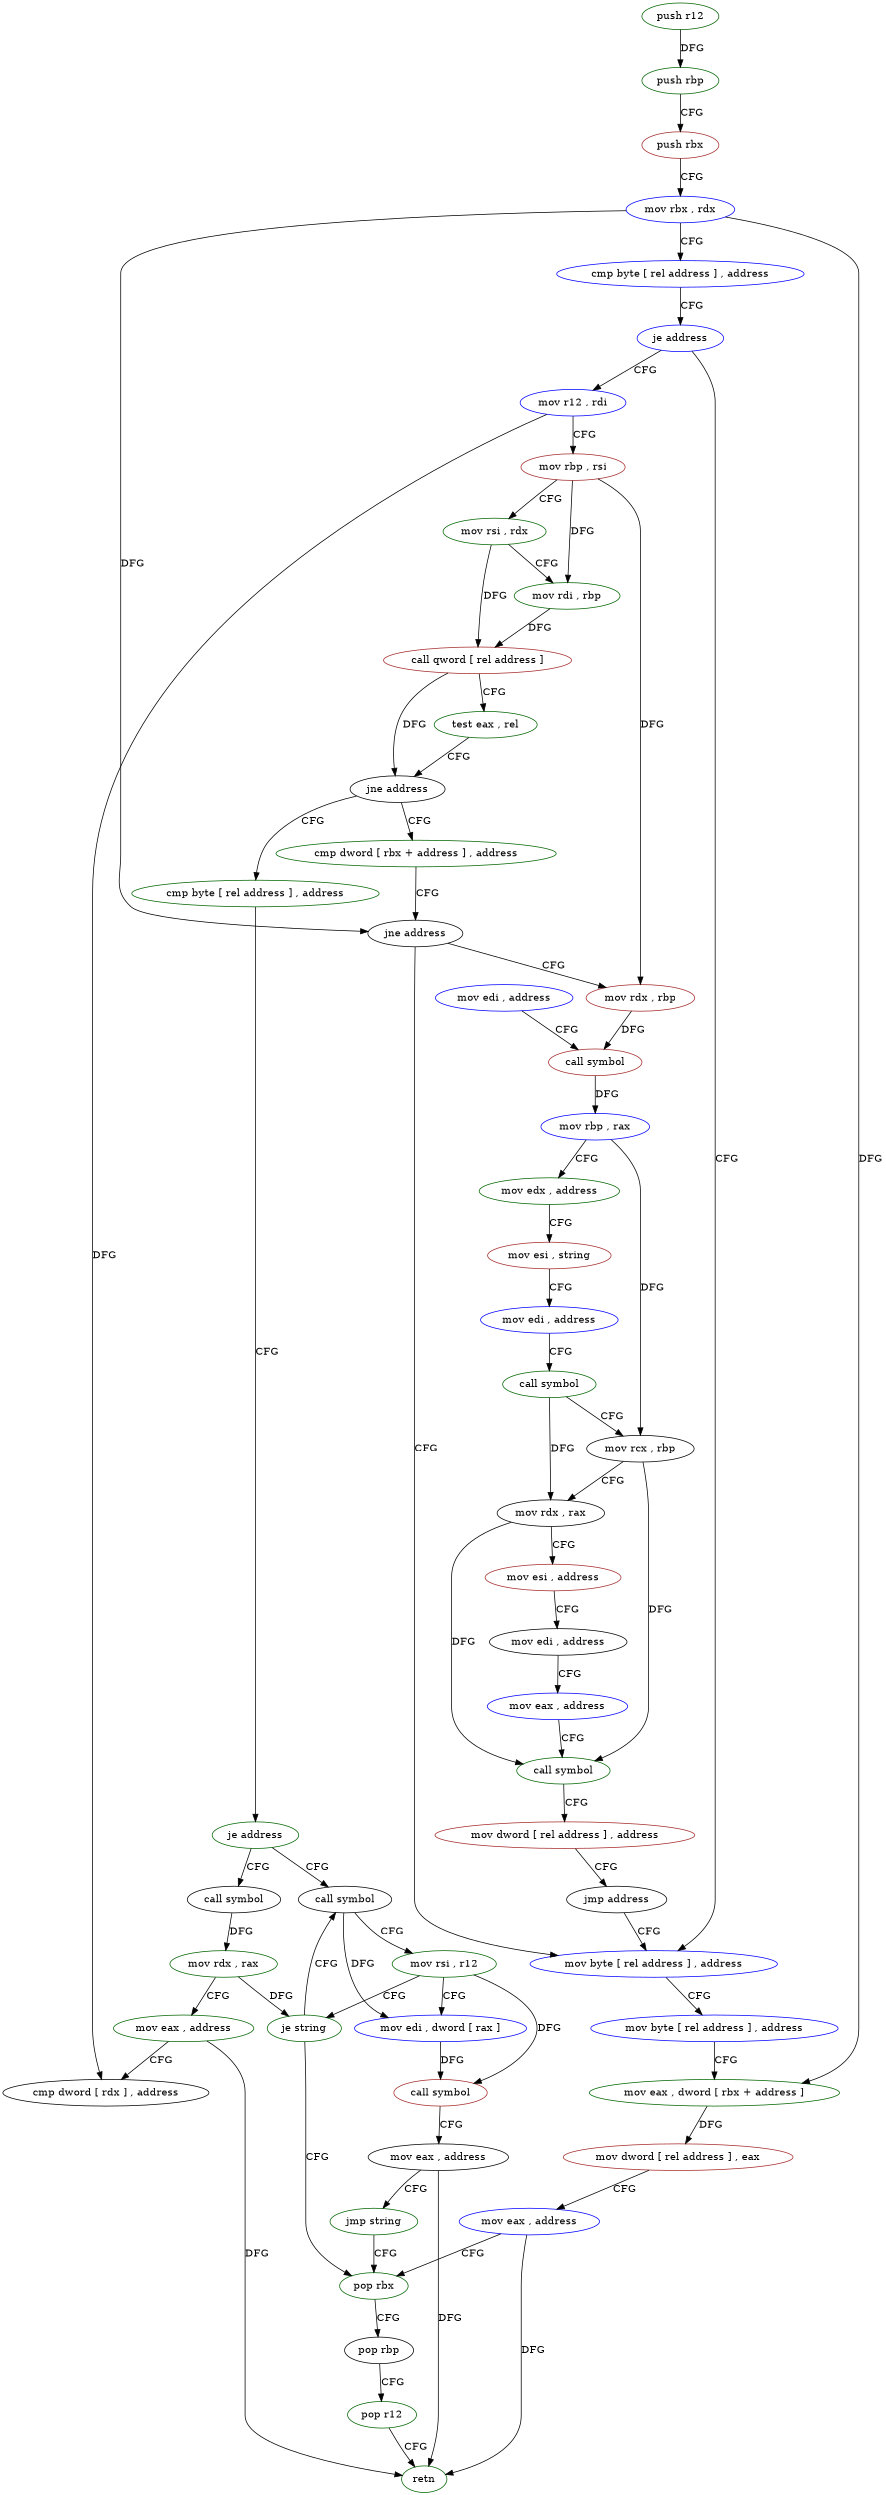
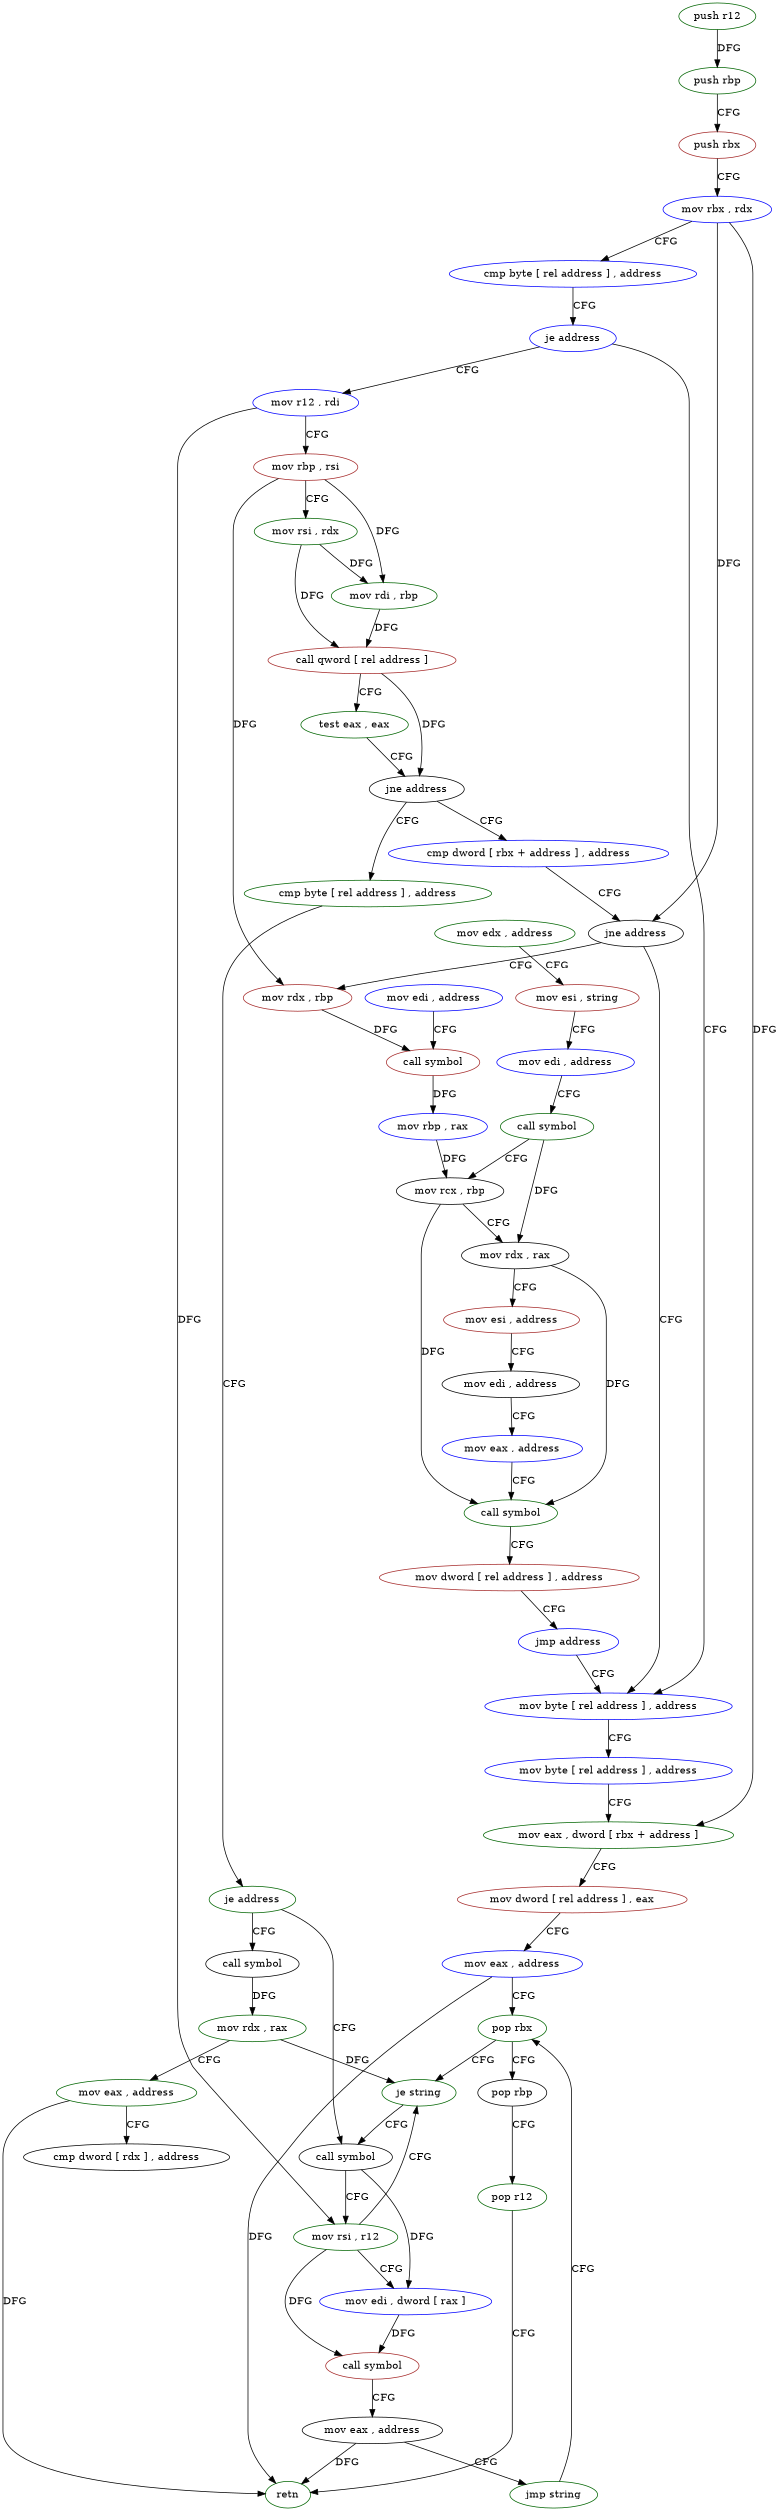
edge "mov rsi , rdx" -> "mov rdi , rbp": label "CFG" -> "DFG"
node "test eax , rel": label "test eax , rel" -> "test eax , eax"
node "cmp dword [ rbx + address ] , address": color darkgreen -> blue
edge "mov r12 , rdi" -> "cmp dword [ rdx ] , address": now "mov r12 , rdi" -> "mov rsi , r12"
edge "mov rbp , rax" -> "mov edx , address": removed, label "CFG"
node "jmp address": color black -> blue
edge "mov eax , dword [ rbx + address ]" -> "mov dword [ rel address ] , eax": label "DFG" -> "CFG"
edge "je string" -> "pop rbx": reversed
